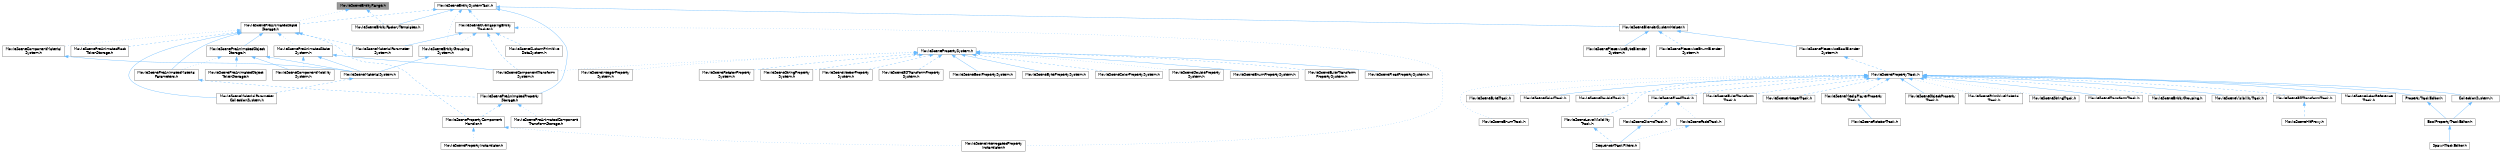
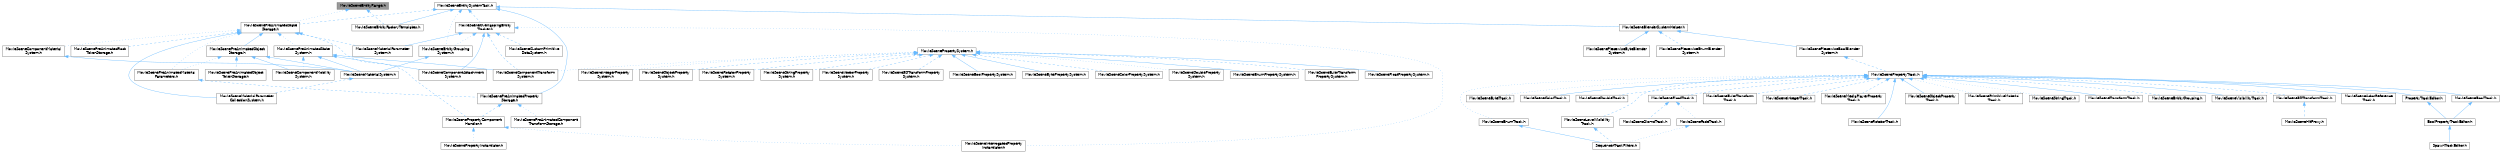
edge "MovieScenePreAnimatedMaterial Parameters.h" -> "MovieScenePreAnimatedState Storage.h": style solid -> dotted
node "MovieSceneComponentAttachment System.h": added
node "MovieSceneObjectProperty System.h": added
node "CollectionSystem.h": label "CollectionSystem.h" -> "MovieSceneBoolTrack.h"
edge "MovieSceneRotatorTrack.h" -> "MovieSceneMediaPlayerProperty Track.h": now "MovieSceneRotatorTrack.h" -> "MovieScenePropertyTrack.h"
edge "SequencerTrackFilters.h" -> "MovieSceneSlomoTrack.h": now "SequencerTrackFilters.h" -> "MovieSceneEnumTrack.h"
